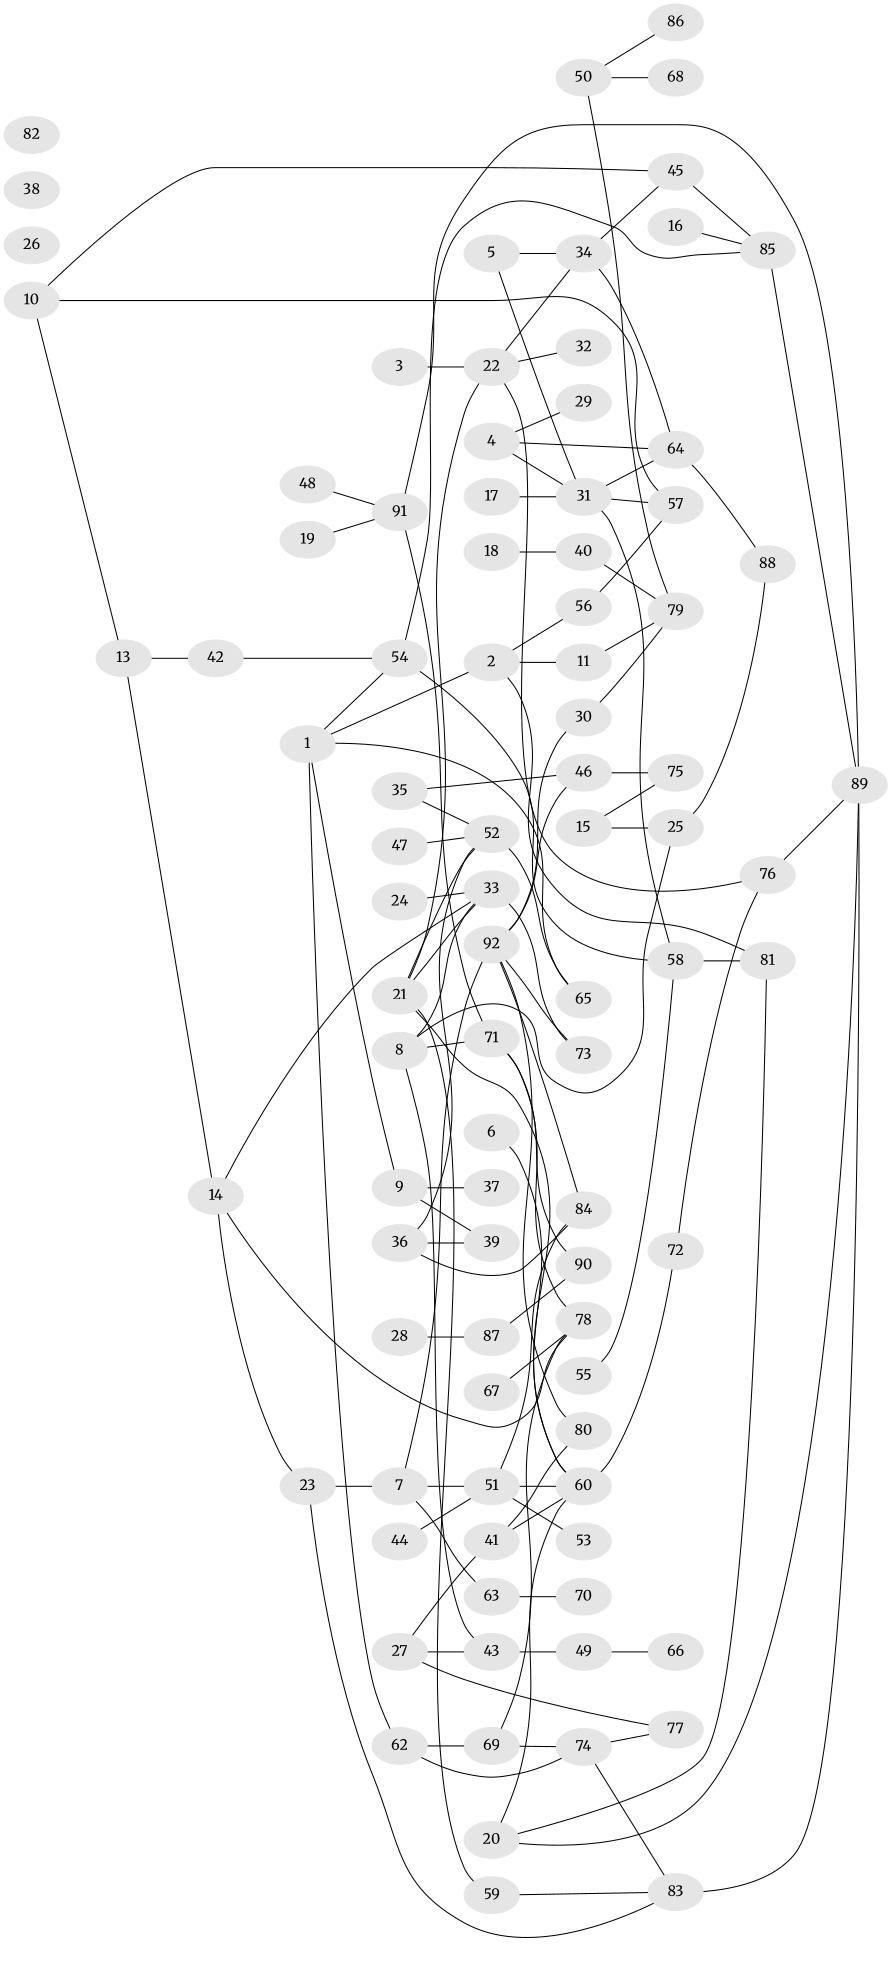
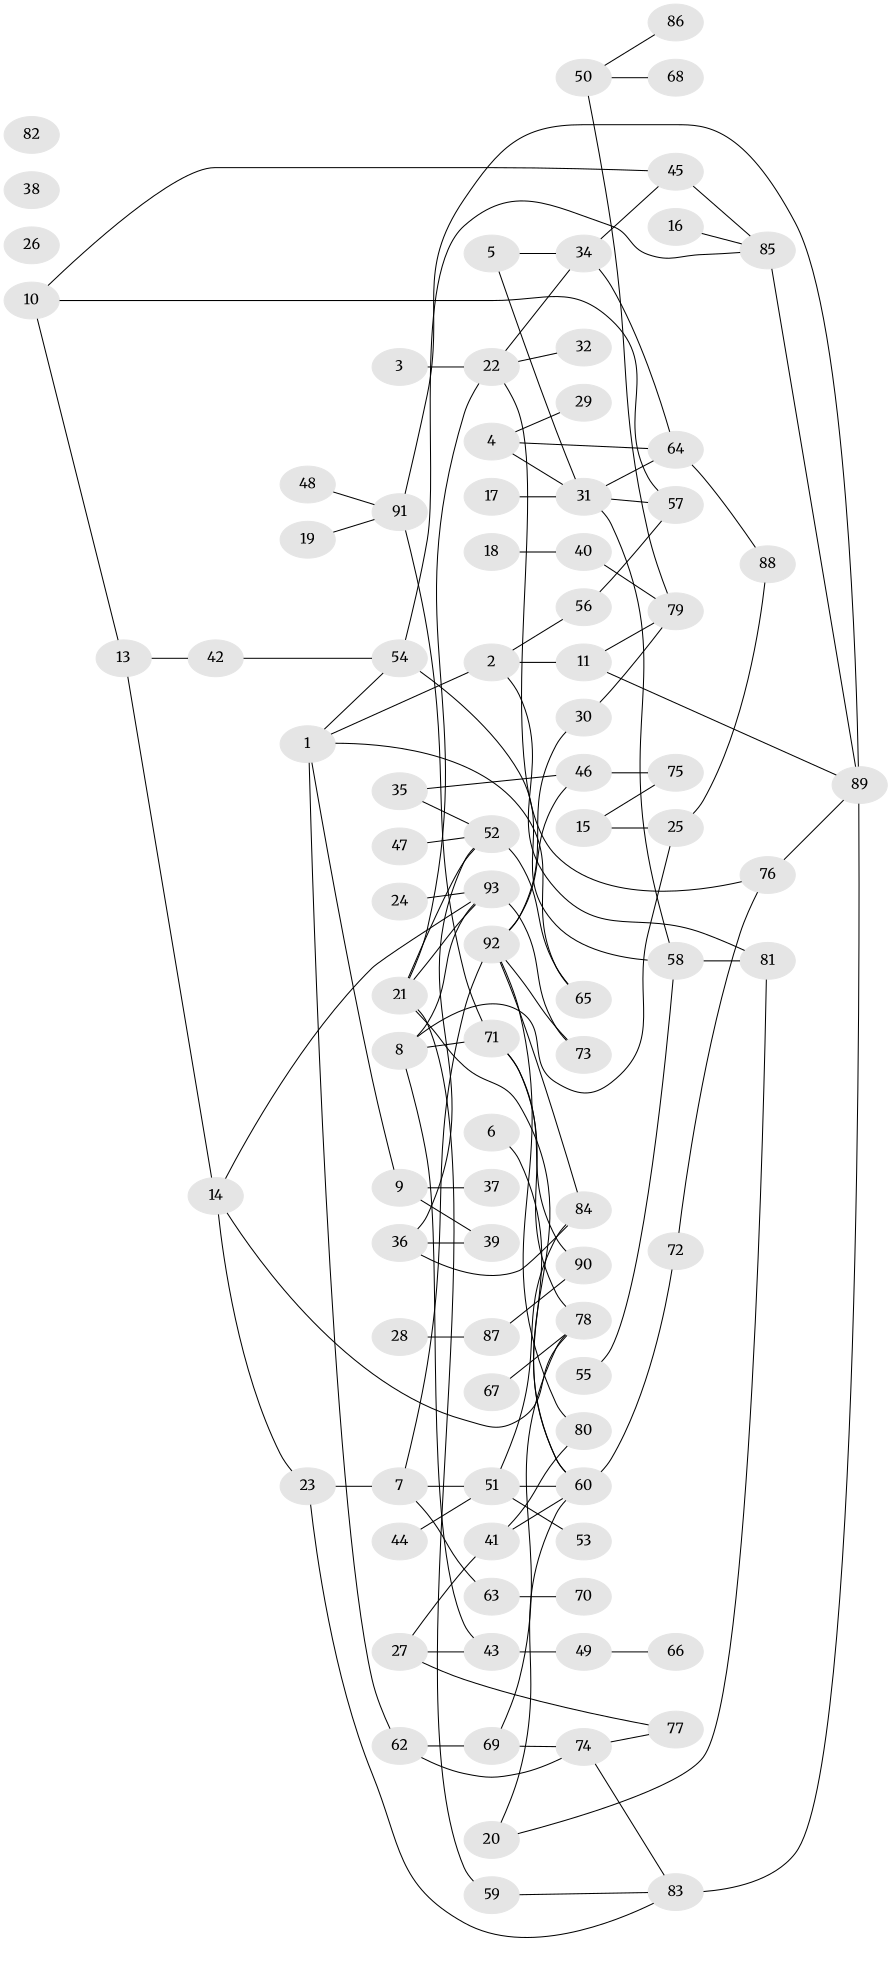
node "33": label "33" -> "93"
edge "89" -- "20": now "89" -- "11"
